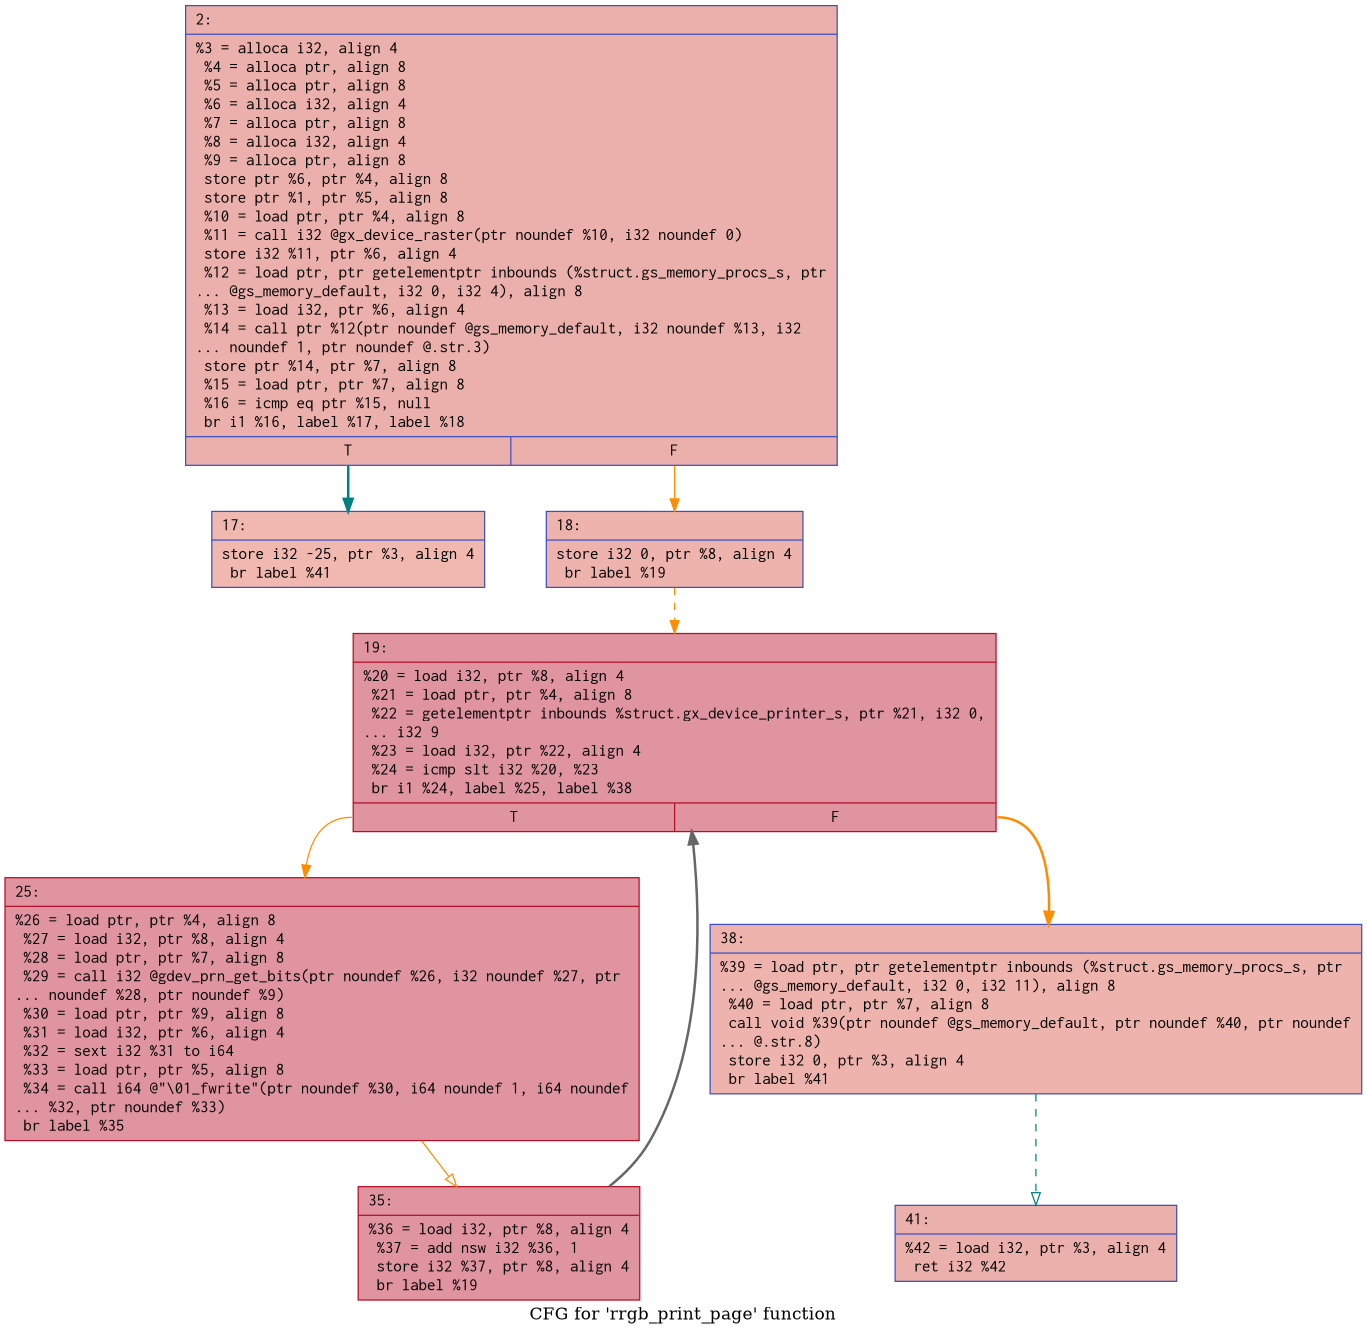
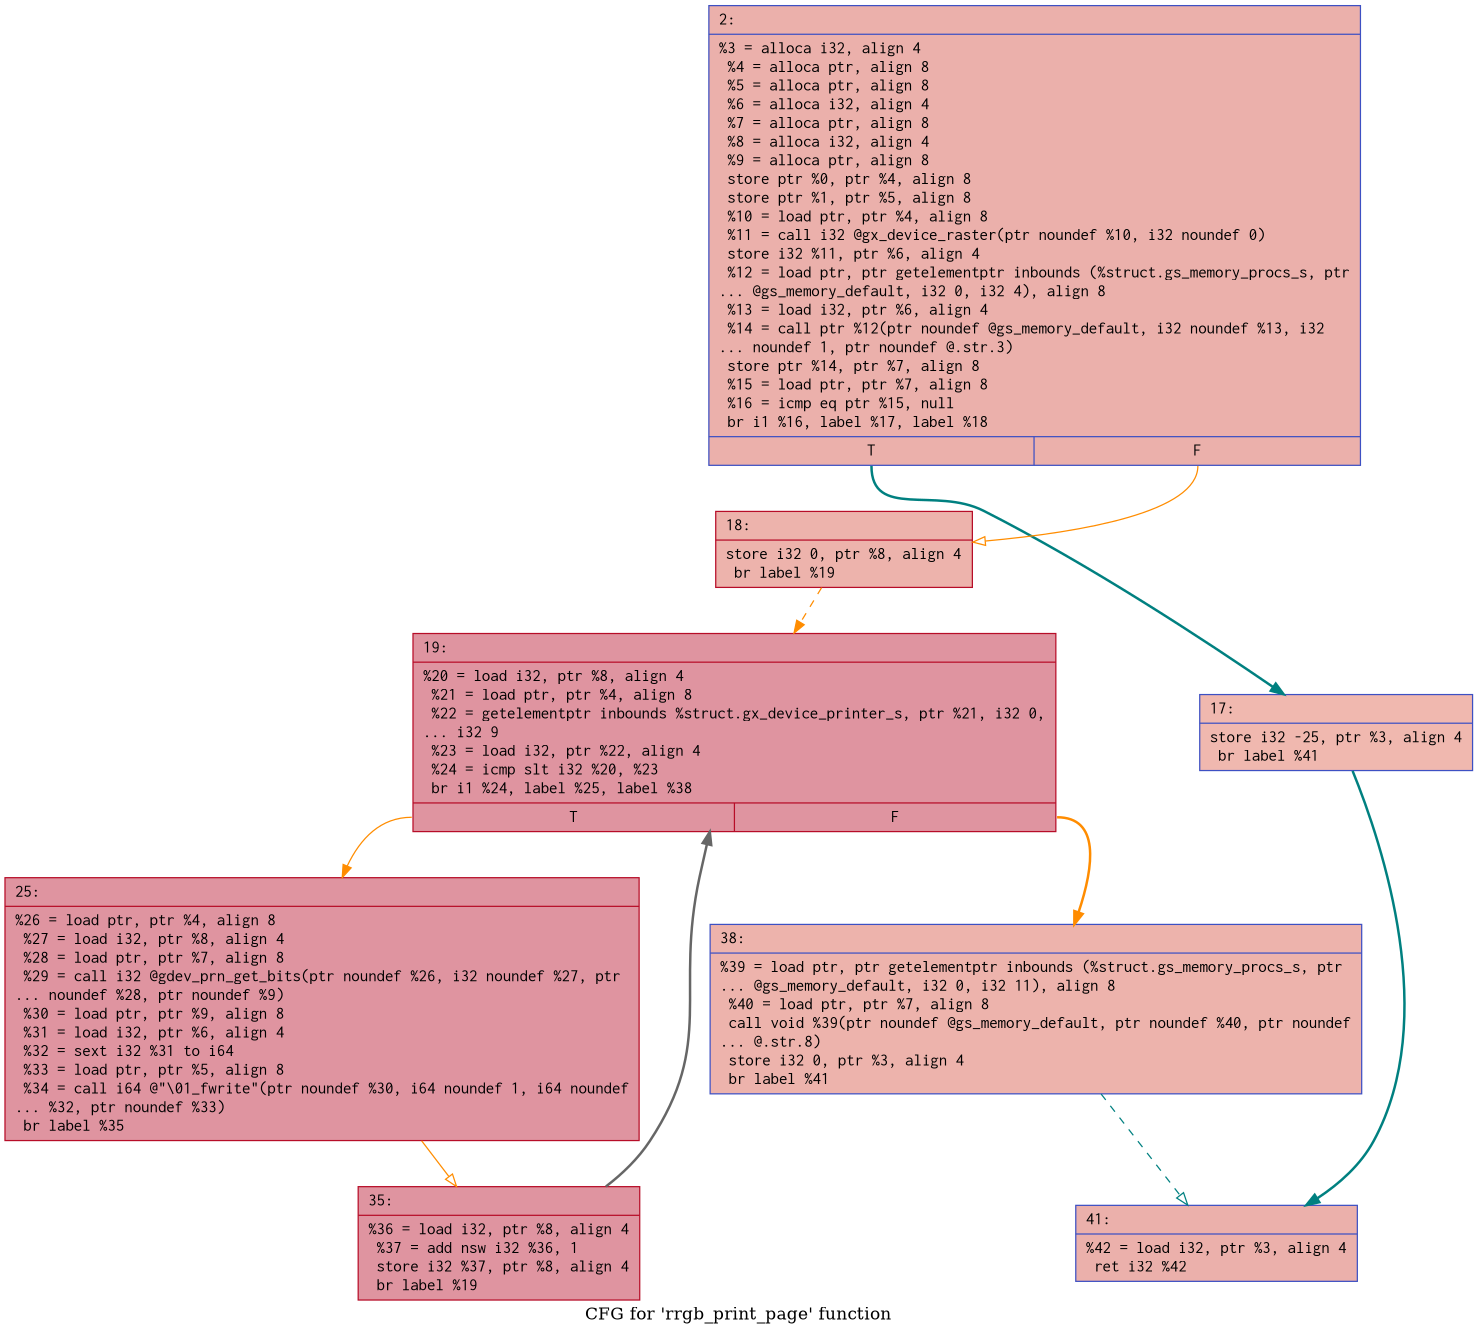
node "2:": text "store ptr %6, ptr %4, align 8" -> "store ptr %0, ptr %4, align 8"
edge "2:" -> "18:": arrowhead normal -> onormal
node "18:": color #3d50c3ff -> #b70d28ff
edge "17:" -> "41:": added
